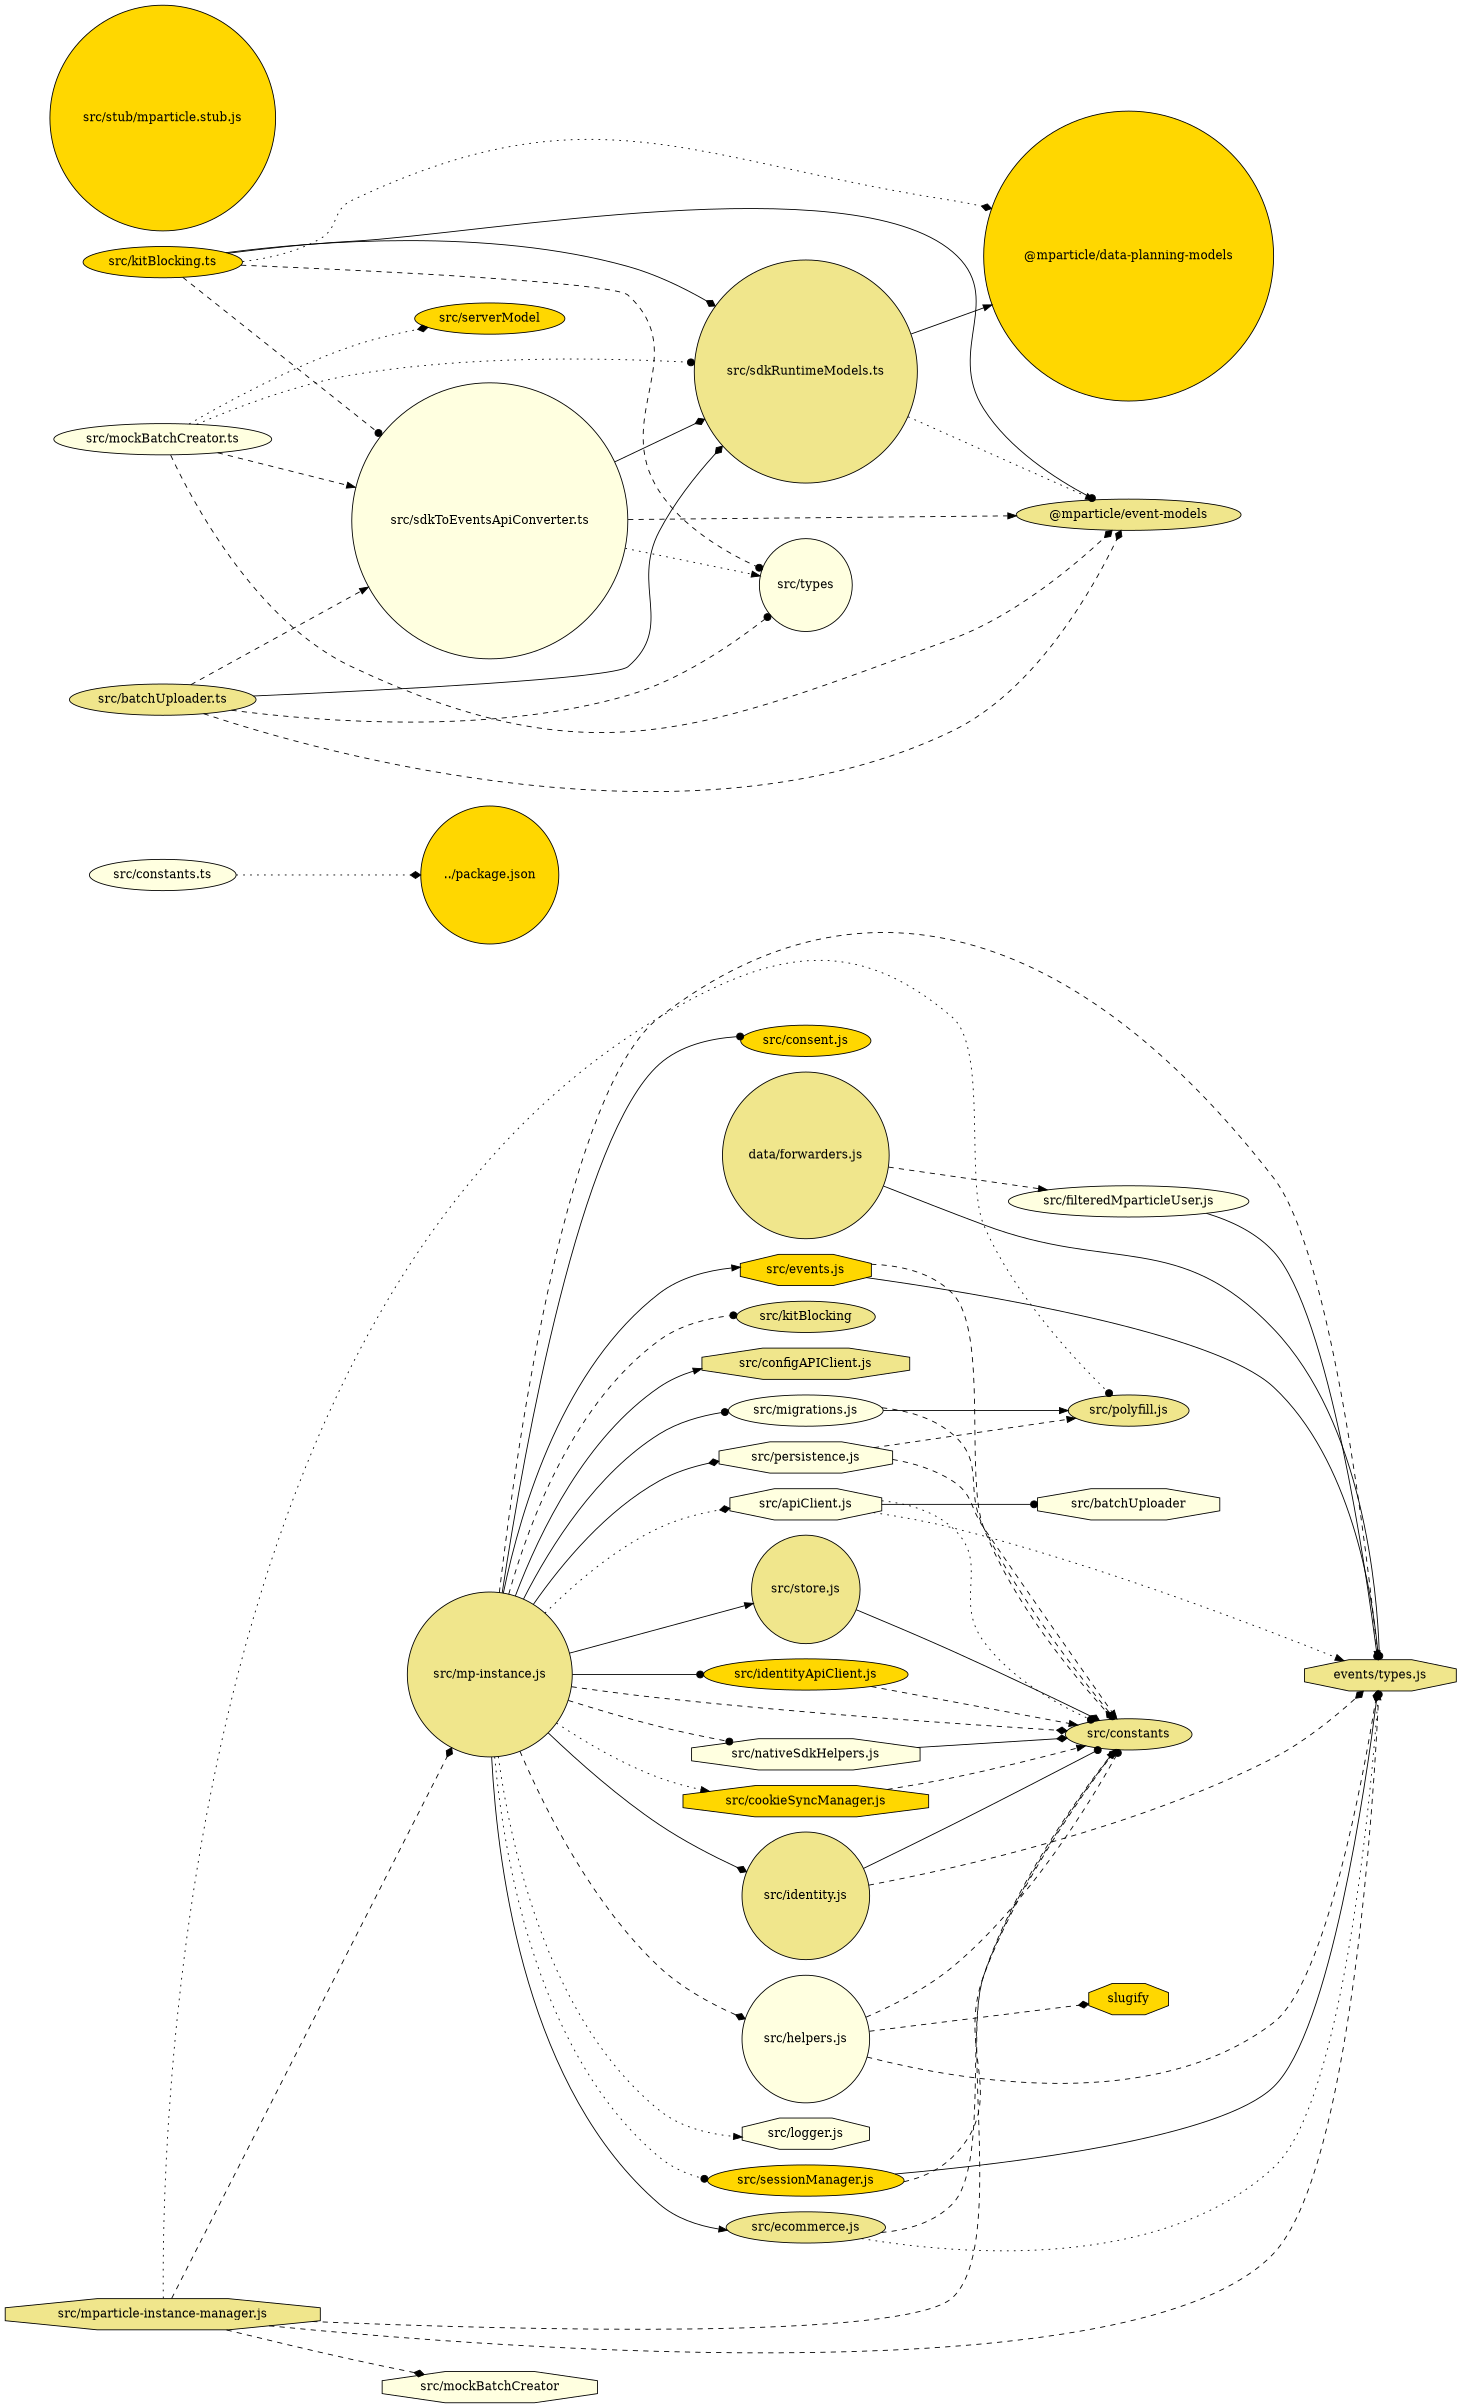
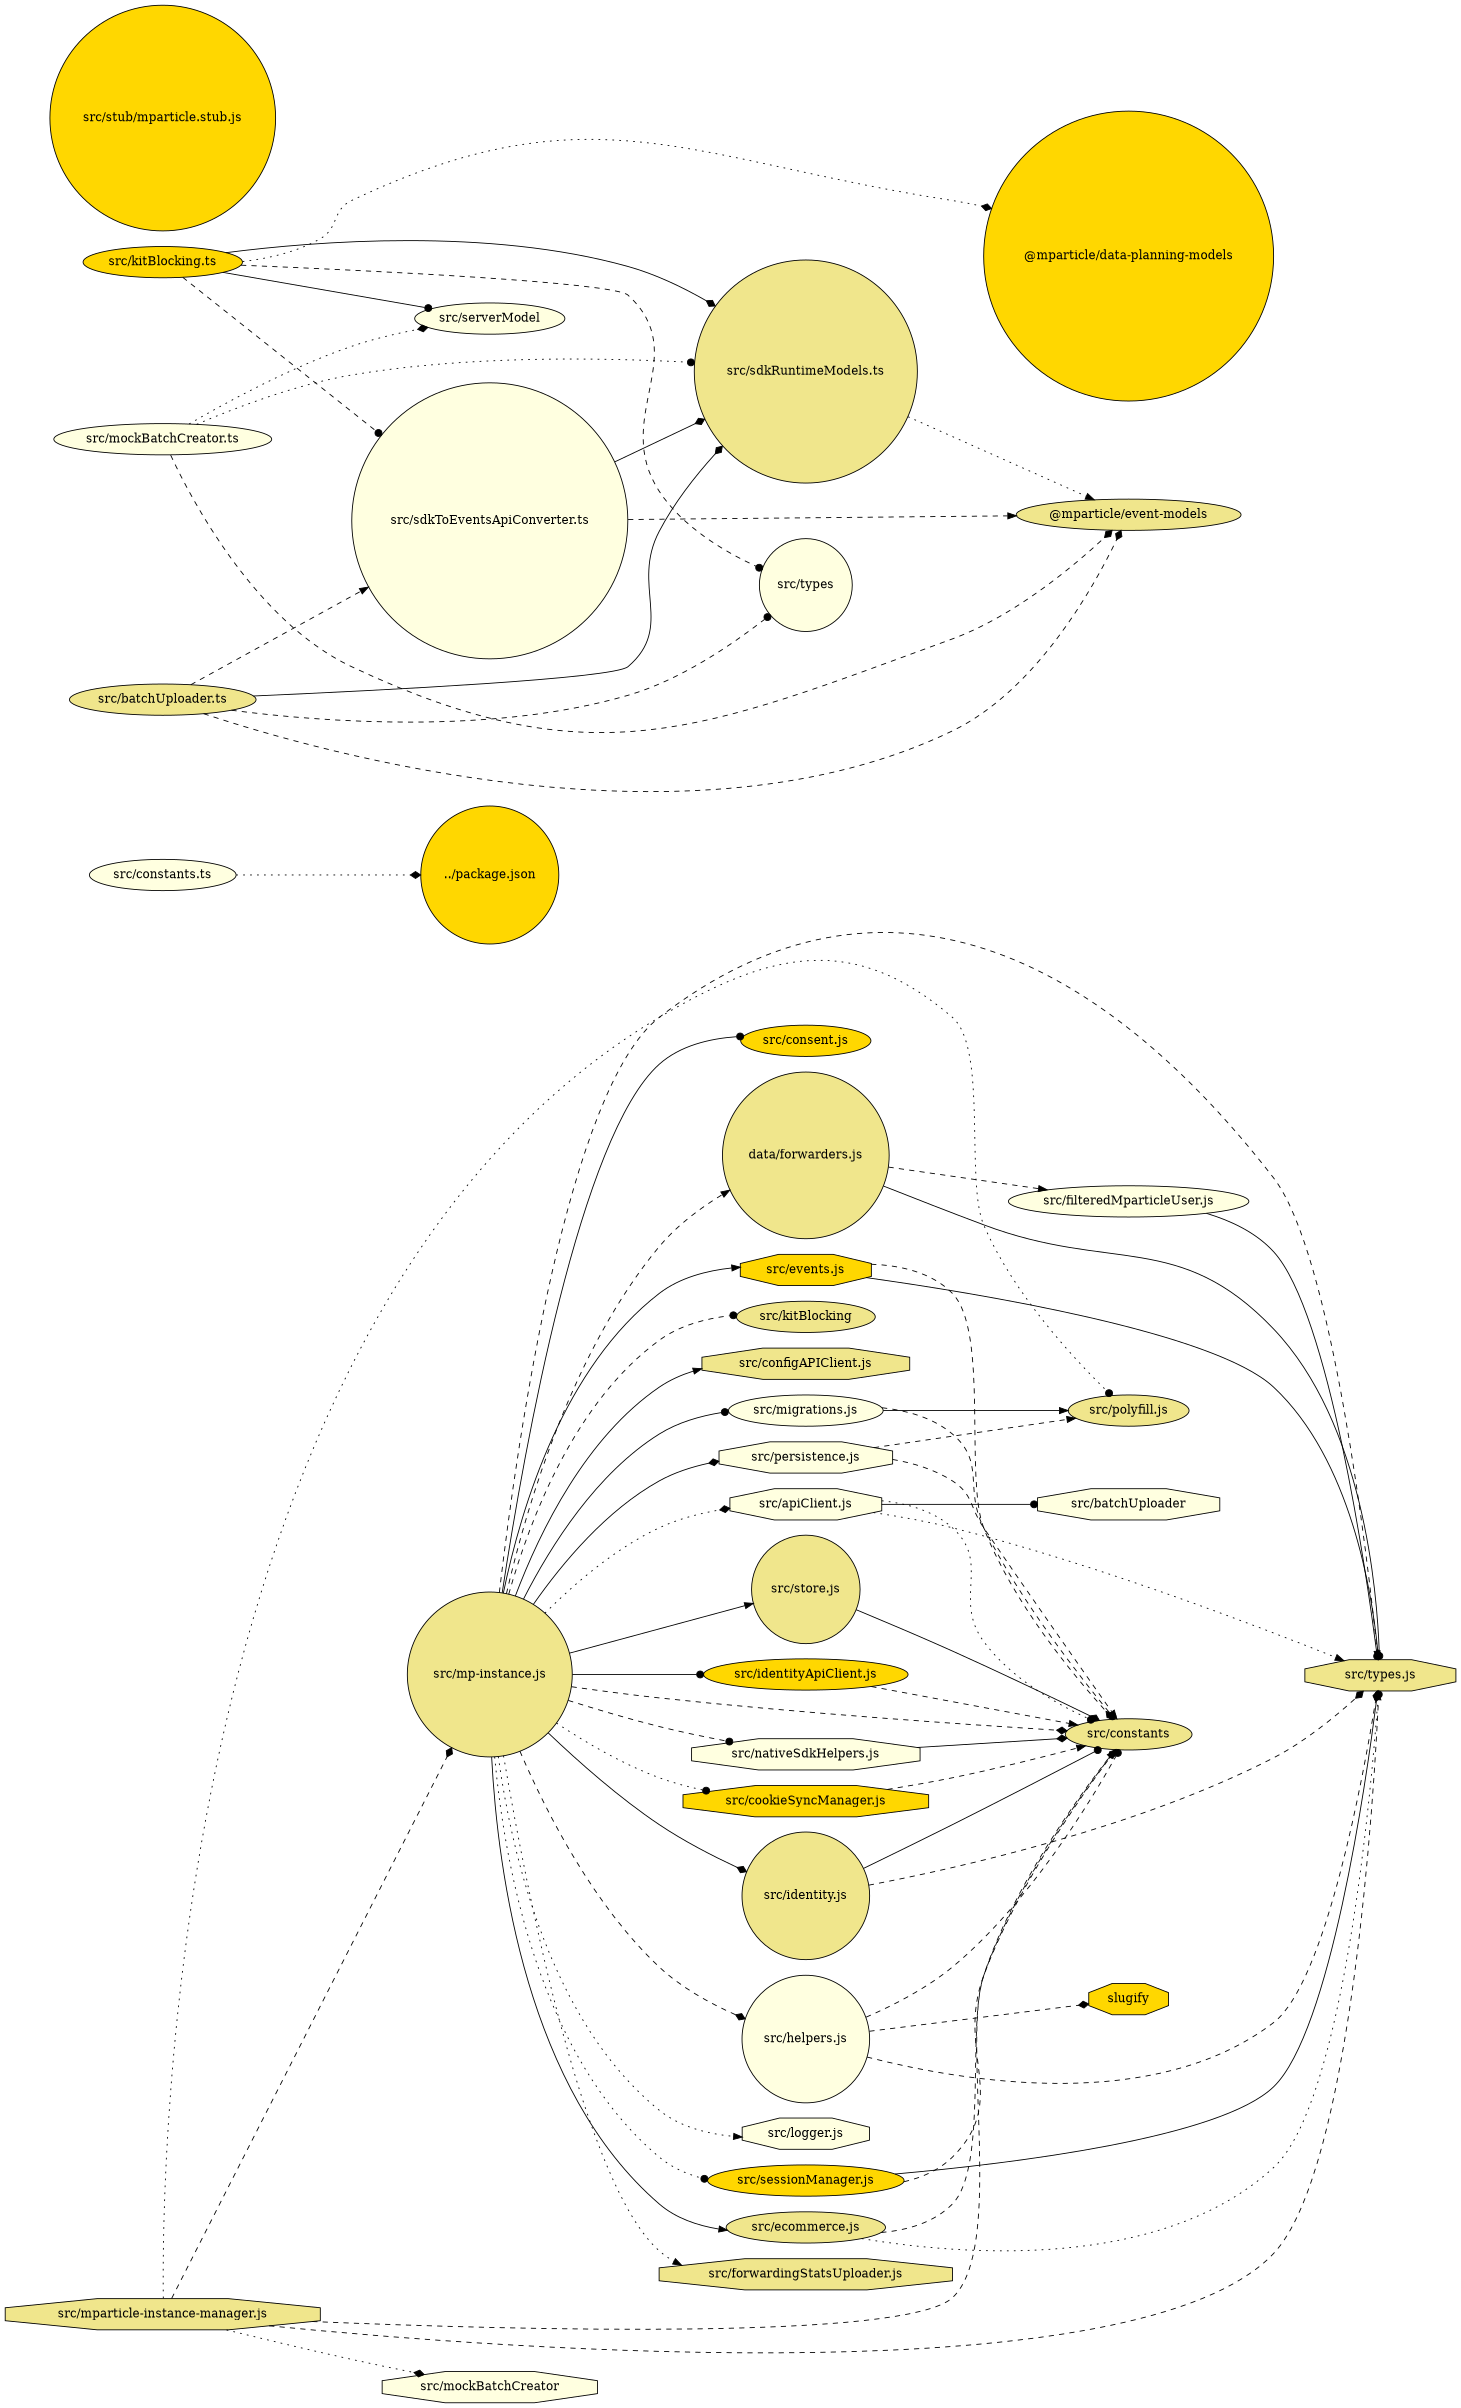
edge "src/kitBlocking.ts" -> "@mparticle/event-models": now "src/kitBlocking.ts" -> "src/serverModel"
node "src/serverModel": fillcolor gold -> lightyellow
edge "src/sdkRuntimeModels.ts" -> "@mparticle/data-planning-models": removed
edge "src/mockBatchCreator.ts" -> "src/sdkToEventsApiConverter.ts": removed
edge "src/sdkToEventsApiConverter.ts" -> "src/types": removed
edge "src/mp-instance.js" -> "data/forwarders.js": added
node "events/types.js": label "events/types.js" -> "src/types.js"
edge "src/mp-instance.js" -> "src/cookieSyncManager.js": arrowhead normal -> dot
node "src/forwardingStatsUploader.js": added
edge "src/mparticle-instance-manager.js" -> "src/mockBatchCreator": style dashed -> dotted
